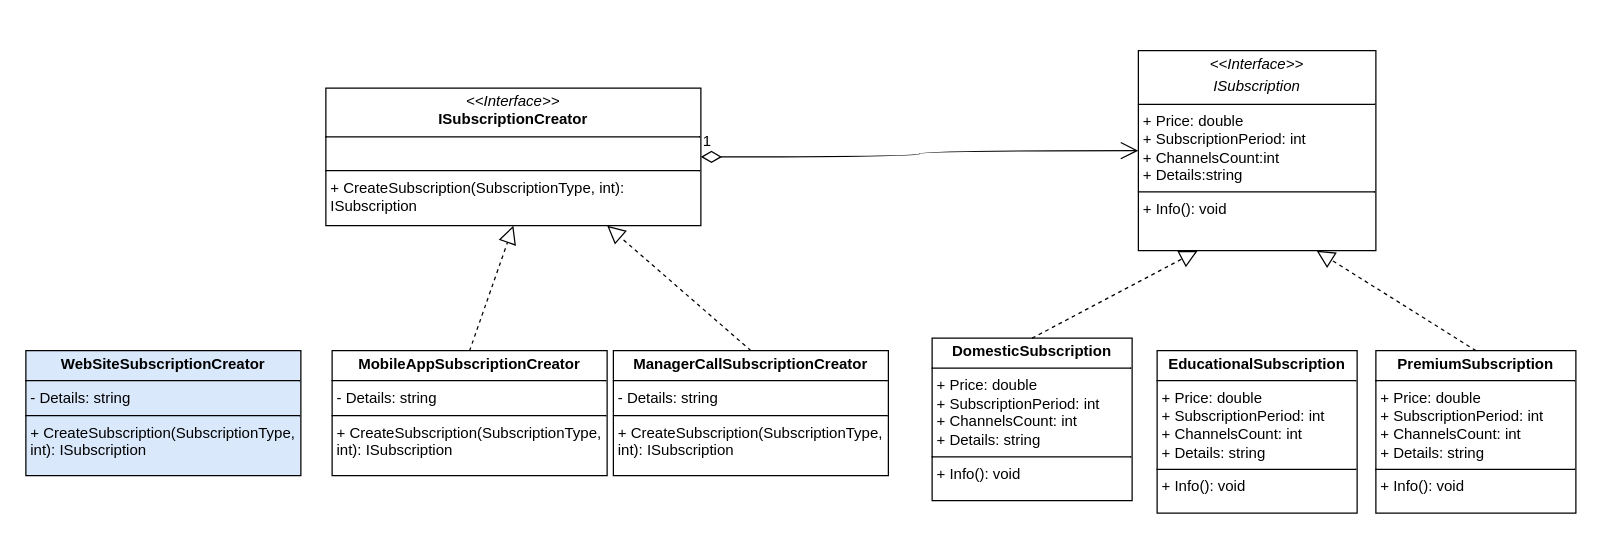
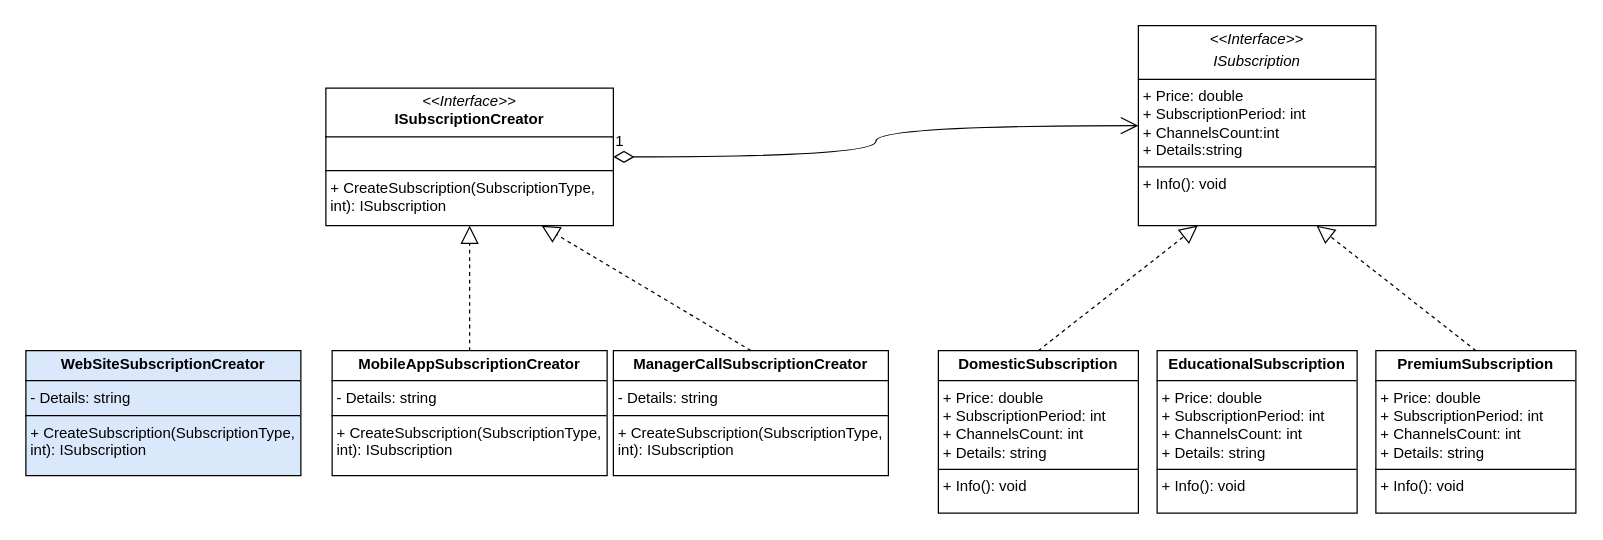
node "<<Interface>> ISubscription + Price: double + SubscriptionPeriod: int + ChannelsCount:int + Details:string + Info(): void": moved (1257, 151) -> (1257, 126)
node "<<Interface>> ISubscriptionCreator + CreateSubscription(SubscriptionType, int): ISubscription": size 375x138 -> 288x138
node "DomesticSubscription + Price: double + SubscriptionPeriod: int + ChannelsCount: int + Details: string + Info(): void": moved (1032, 419) -> (1038, 432)
